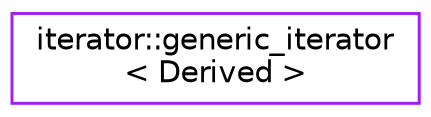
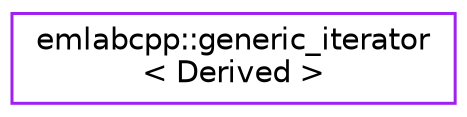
node "iterator::generic_iterator < Derived >": label "iterator::generic_iterator < Derived >" -> "emlabcpp::generic_iterator < Derived >"
